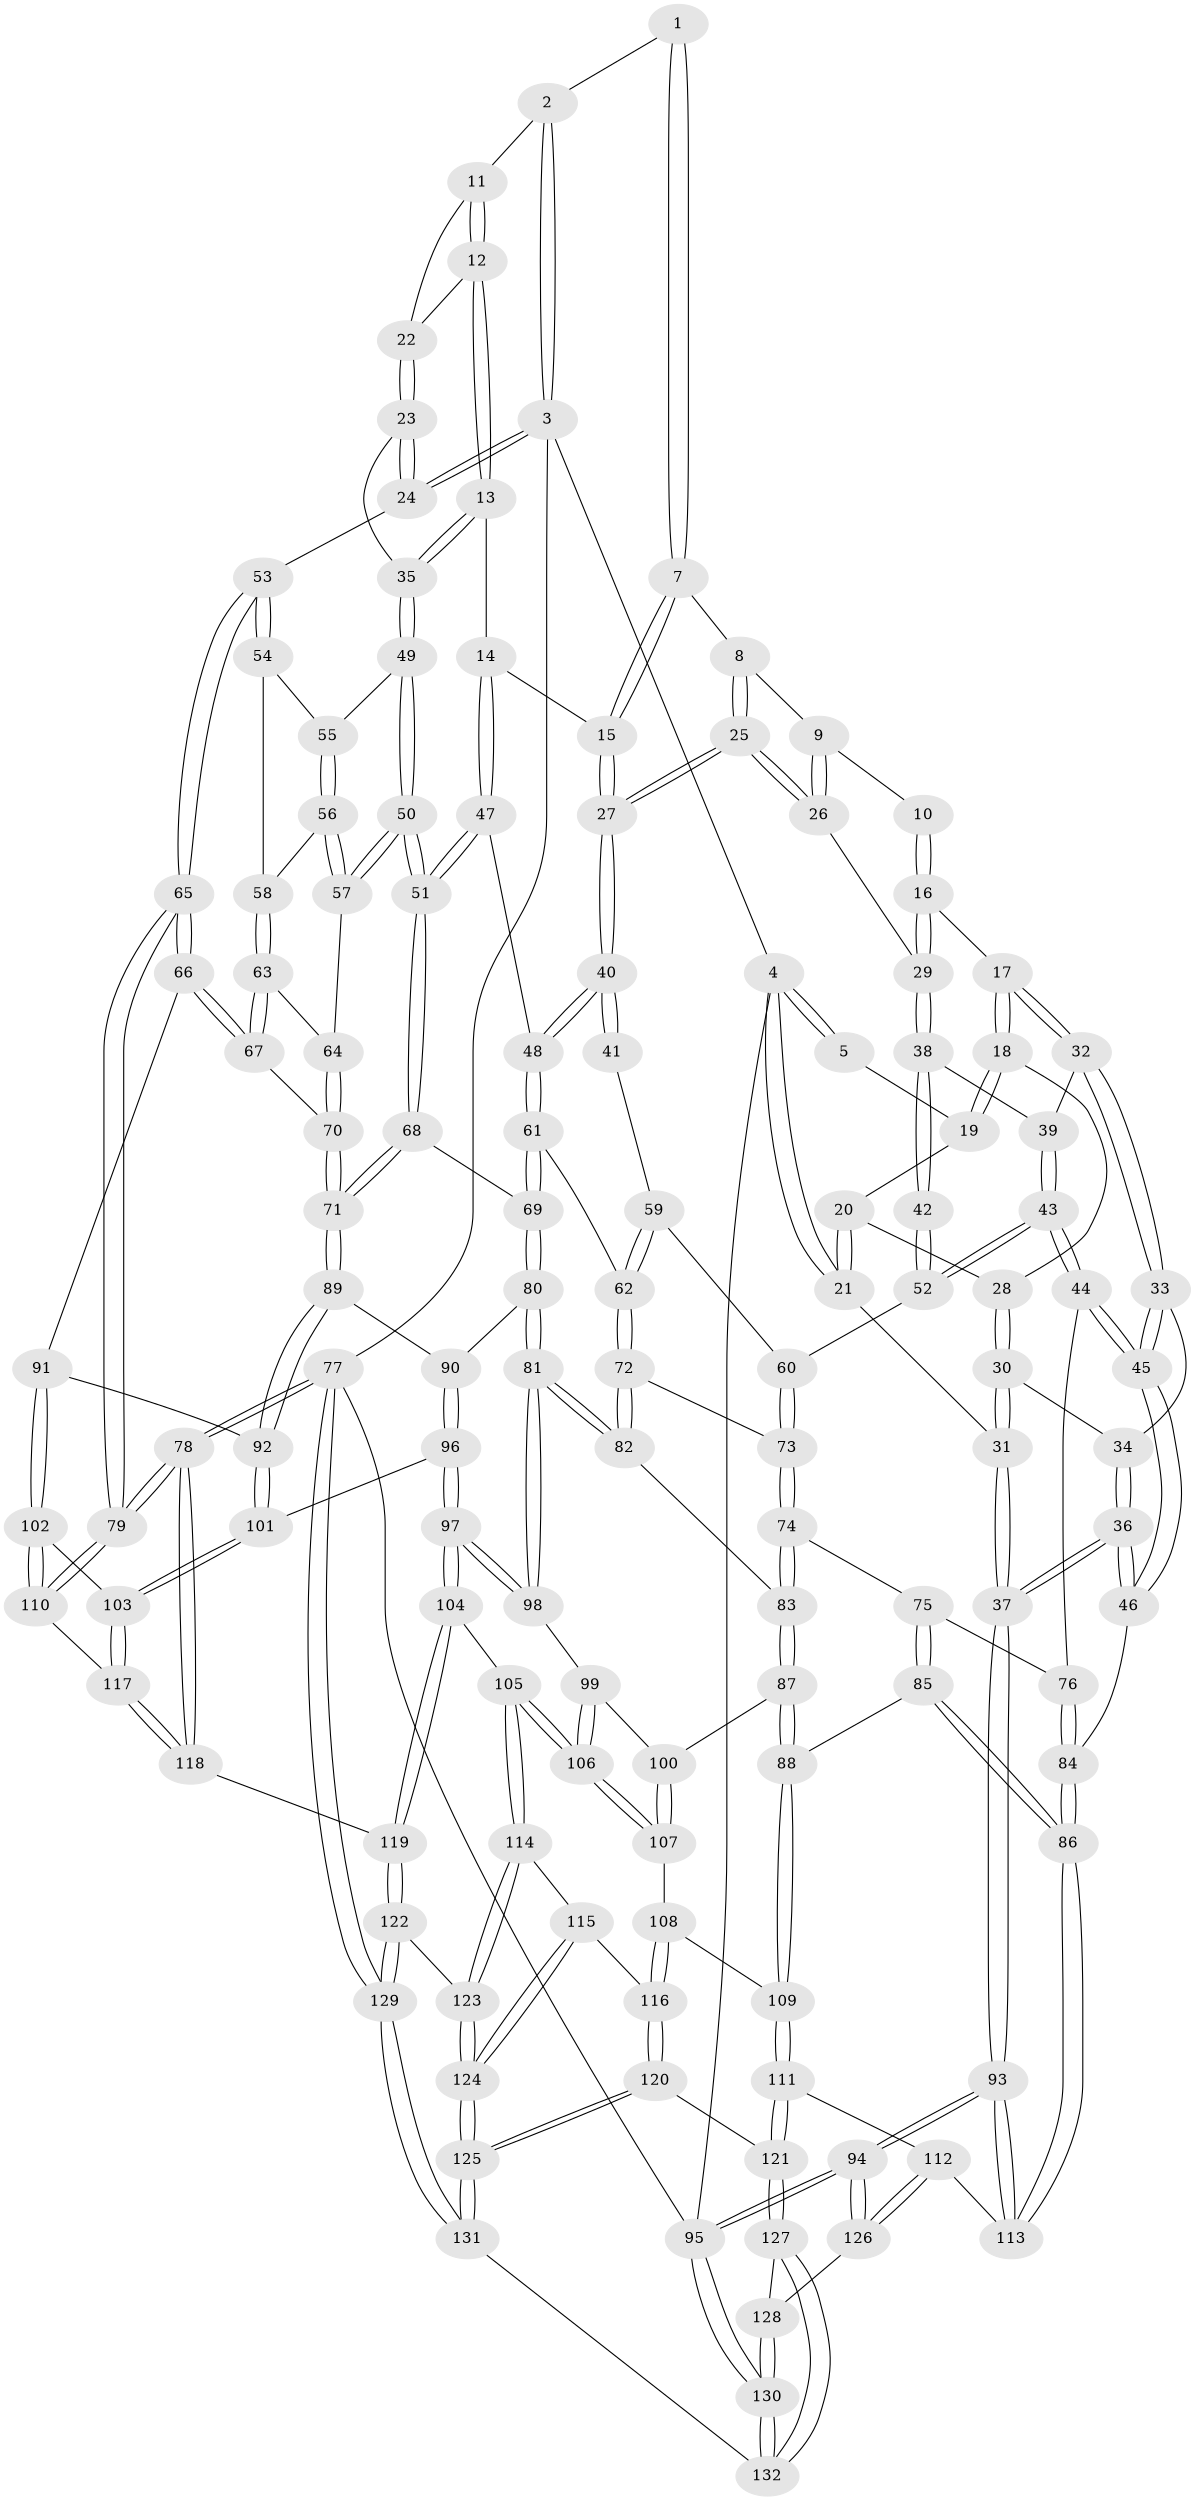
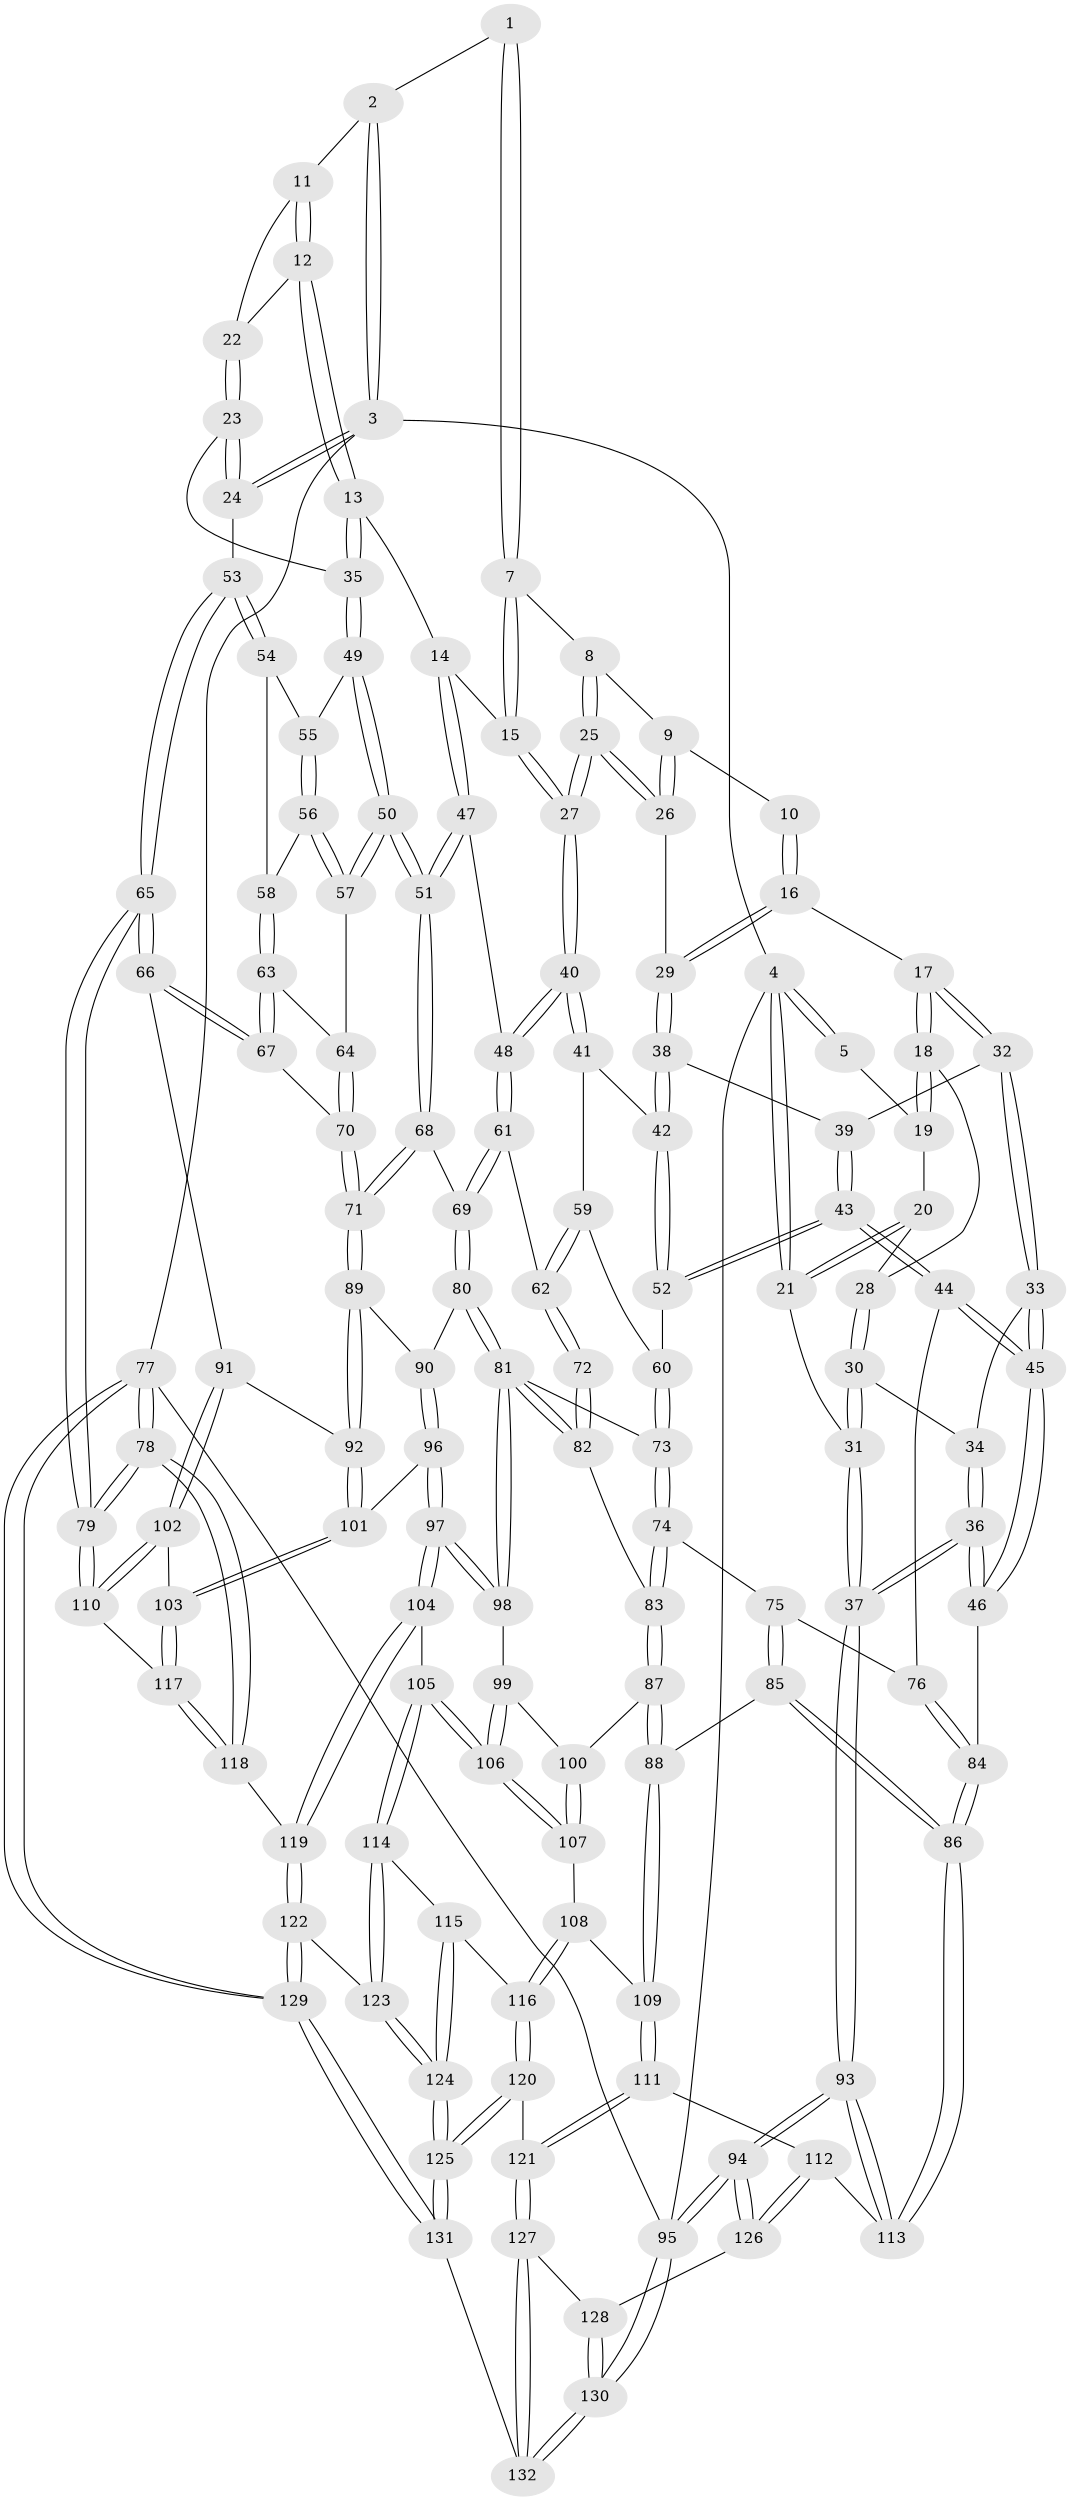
edge "41" -- "42": added
edge "72" -- "73": now "81" -- "73"
